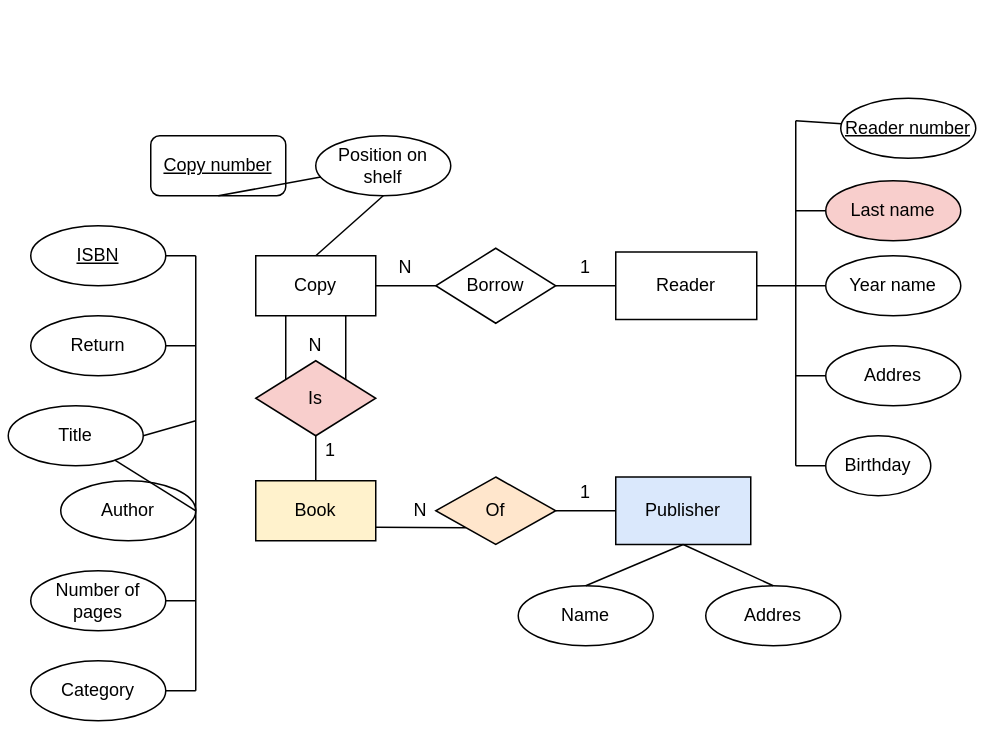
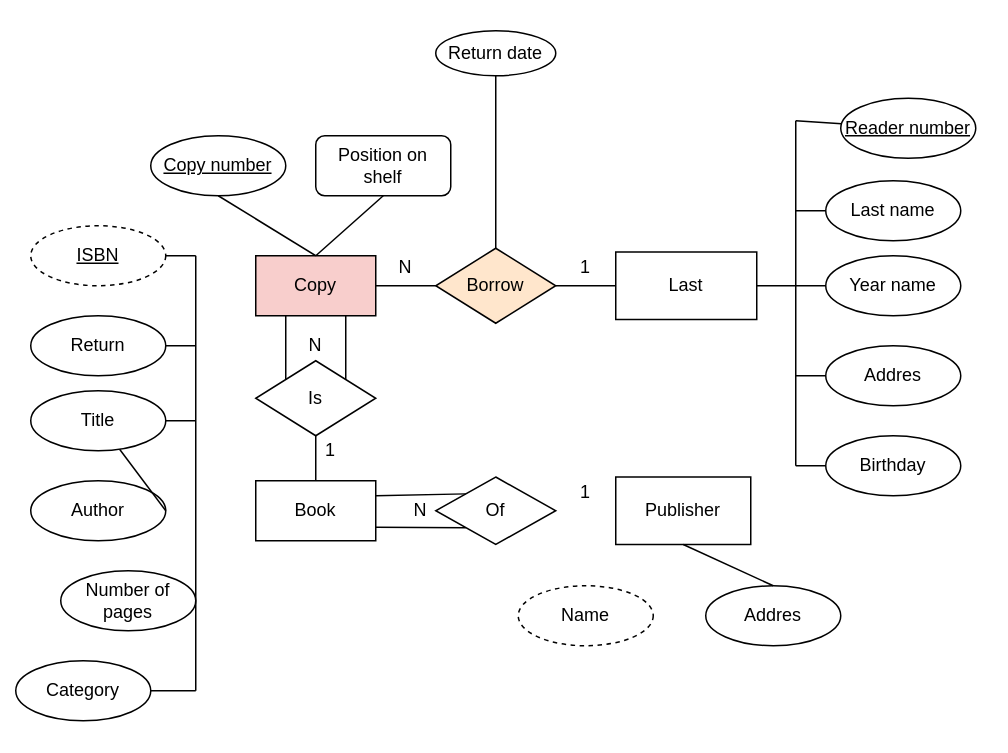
node "Return date": added
edge "Return date" -- "Borrow": added
node "Copy number": shape rounded rectangle -> ellipse
node "Position on shelf": shape ellipse -> rounded rectangle
edge "Copy number" -- "Position on shelf": now "Copy number" -- "Copy"
node "Last name": fillcolor #f8cecc -> #ffffff
node "ISBN": style solid -> dashed
node "Copy": fillcolor #ffffff -> #f8cecc
node "Borrow": fillcolor #ffffff -> #ffe6cc
node "Reader": label "Reader" -> "Last"
node "Is": fillcolor #f8cecc -> #ffffff
node "Title": moved (76, 436) -> (98, 421)
node "Birthday": size 105x60 -> 135x60
edge "Book" -- "Of": added
node "Author": moved (128, 511) -> (98, 511)
node "Book": fillcolor #fff2cc -> #ffffff
node "Of": fillcolor #ffe6cc -> #ffffff
edge "Of" -- "Publisher": removed
node "Publisher": fillcolor #dae8fc -> #ffffff
edge "Publisher" -- "Name": removed
node "Number of pages": moved (98, 601) -> (128, 601)
node "Name": style solid -> dashed
node "Category": moved (98, 691) -> (83, 691)
